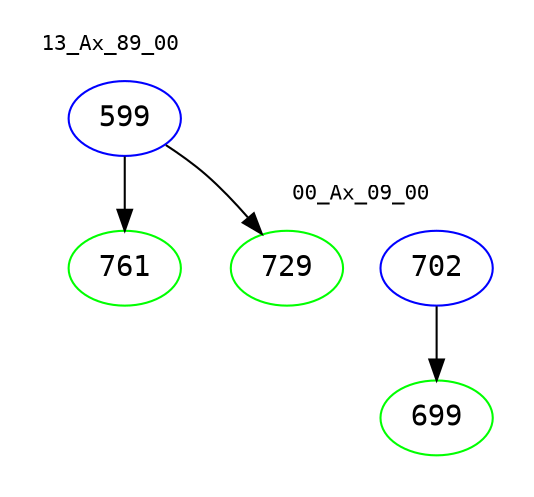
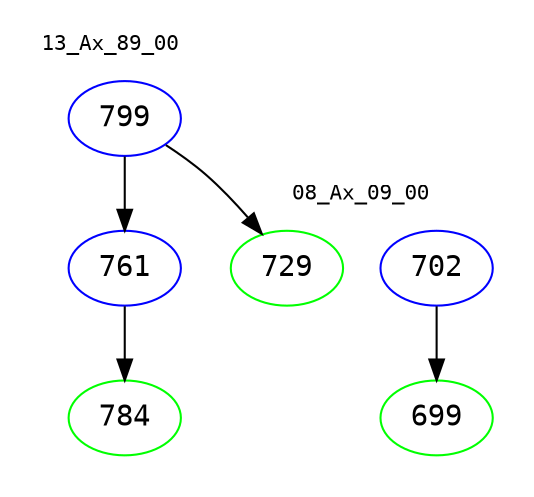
node "599": label "599" -> "799"
cluster "00_Ax_09_00": label "00_Ax_09_00" -> "08_Ax_09_00"
node "761": color green -> blue
node "784": added
